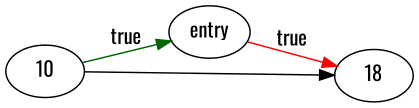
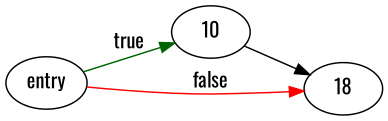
edge "entry" -> "18": label "true" -> "false"
edge "10" -> "entry": reversed
